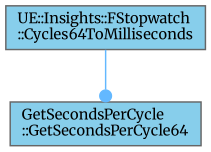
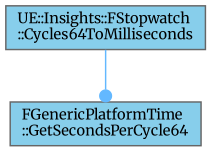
node "GetSecondsPerCycle ::GetSecondsPerCycle64": label "GetSecondsPerCycle ::GetSecondsPerCycle64" -> "FGenericPlatformTime ::GetSecondsPerCycle64"
